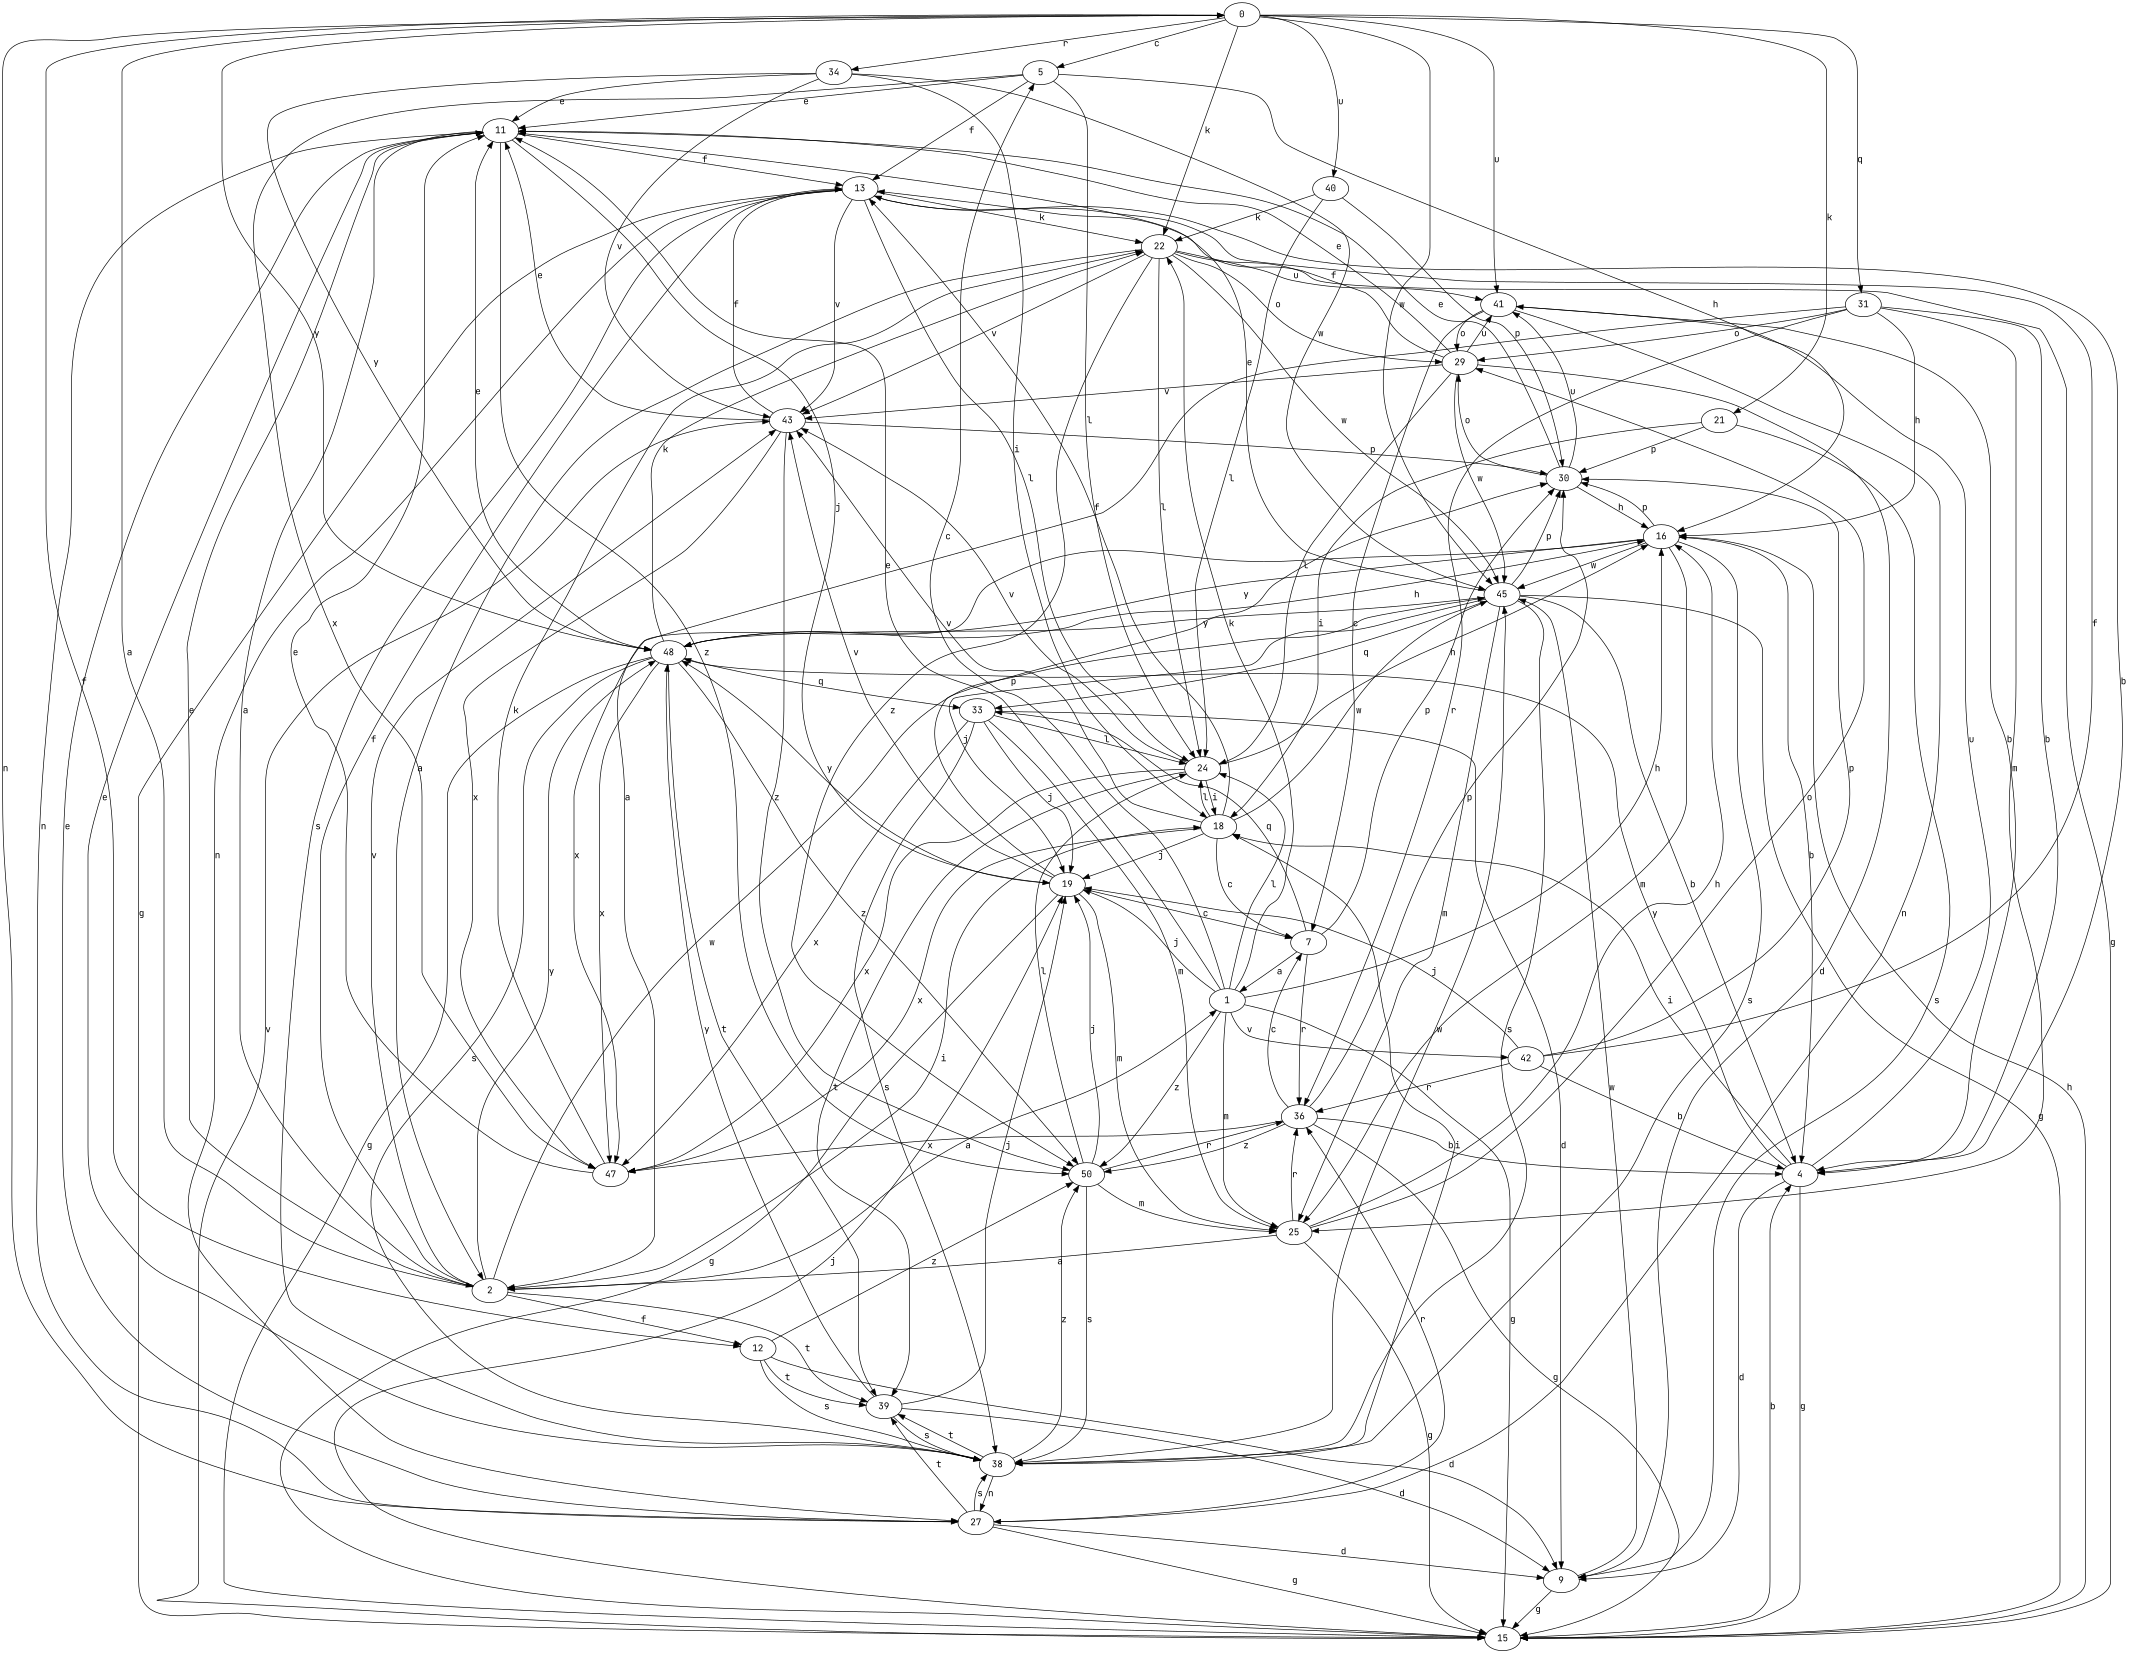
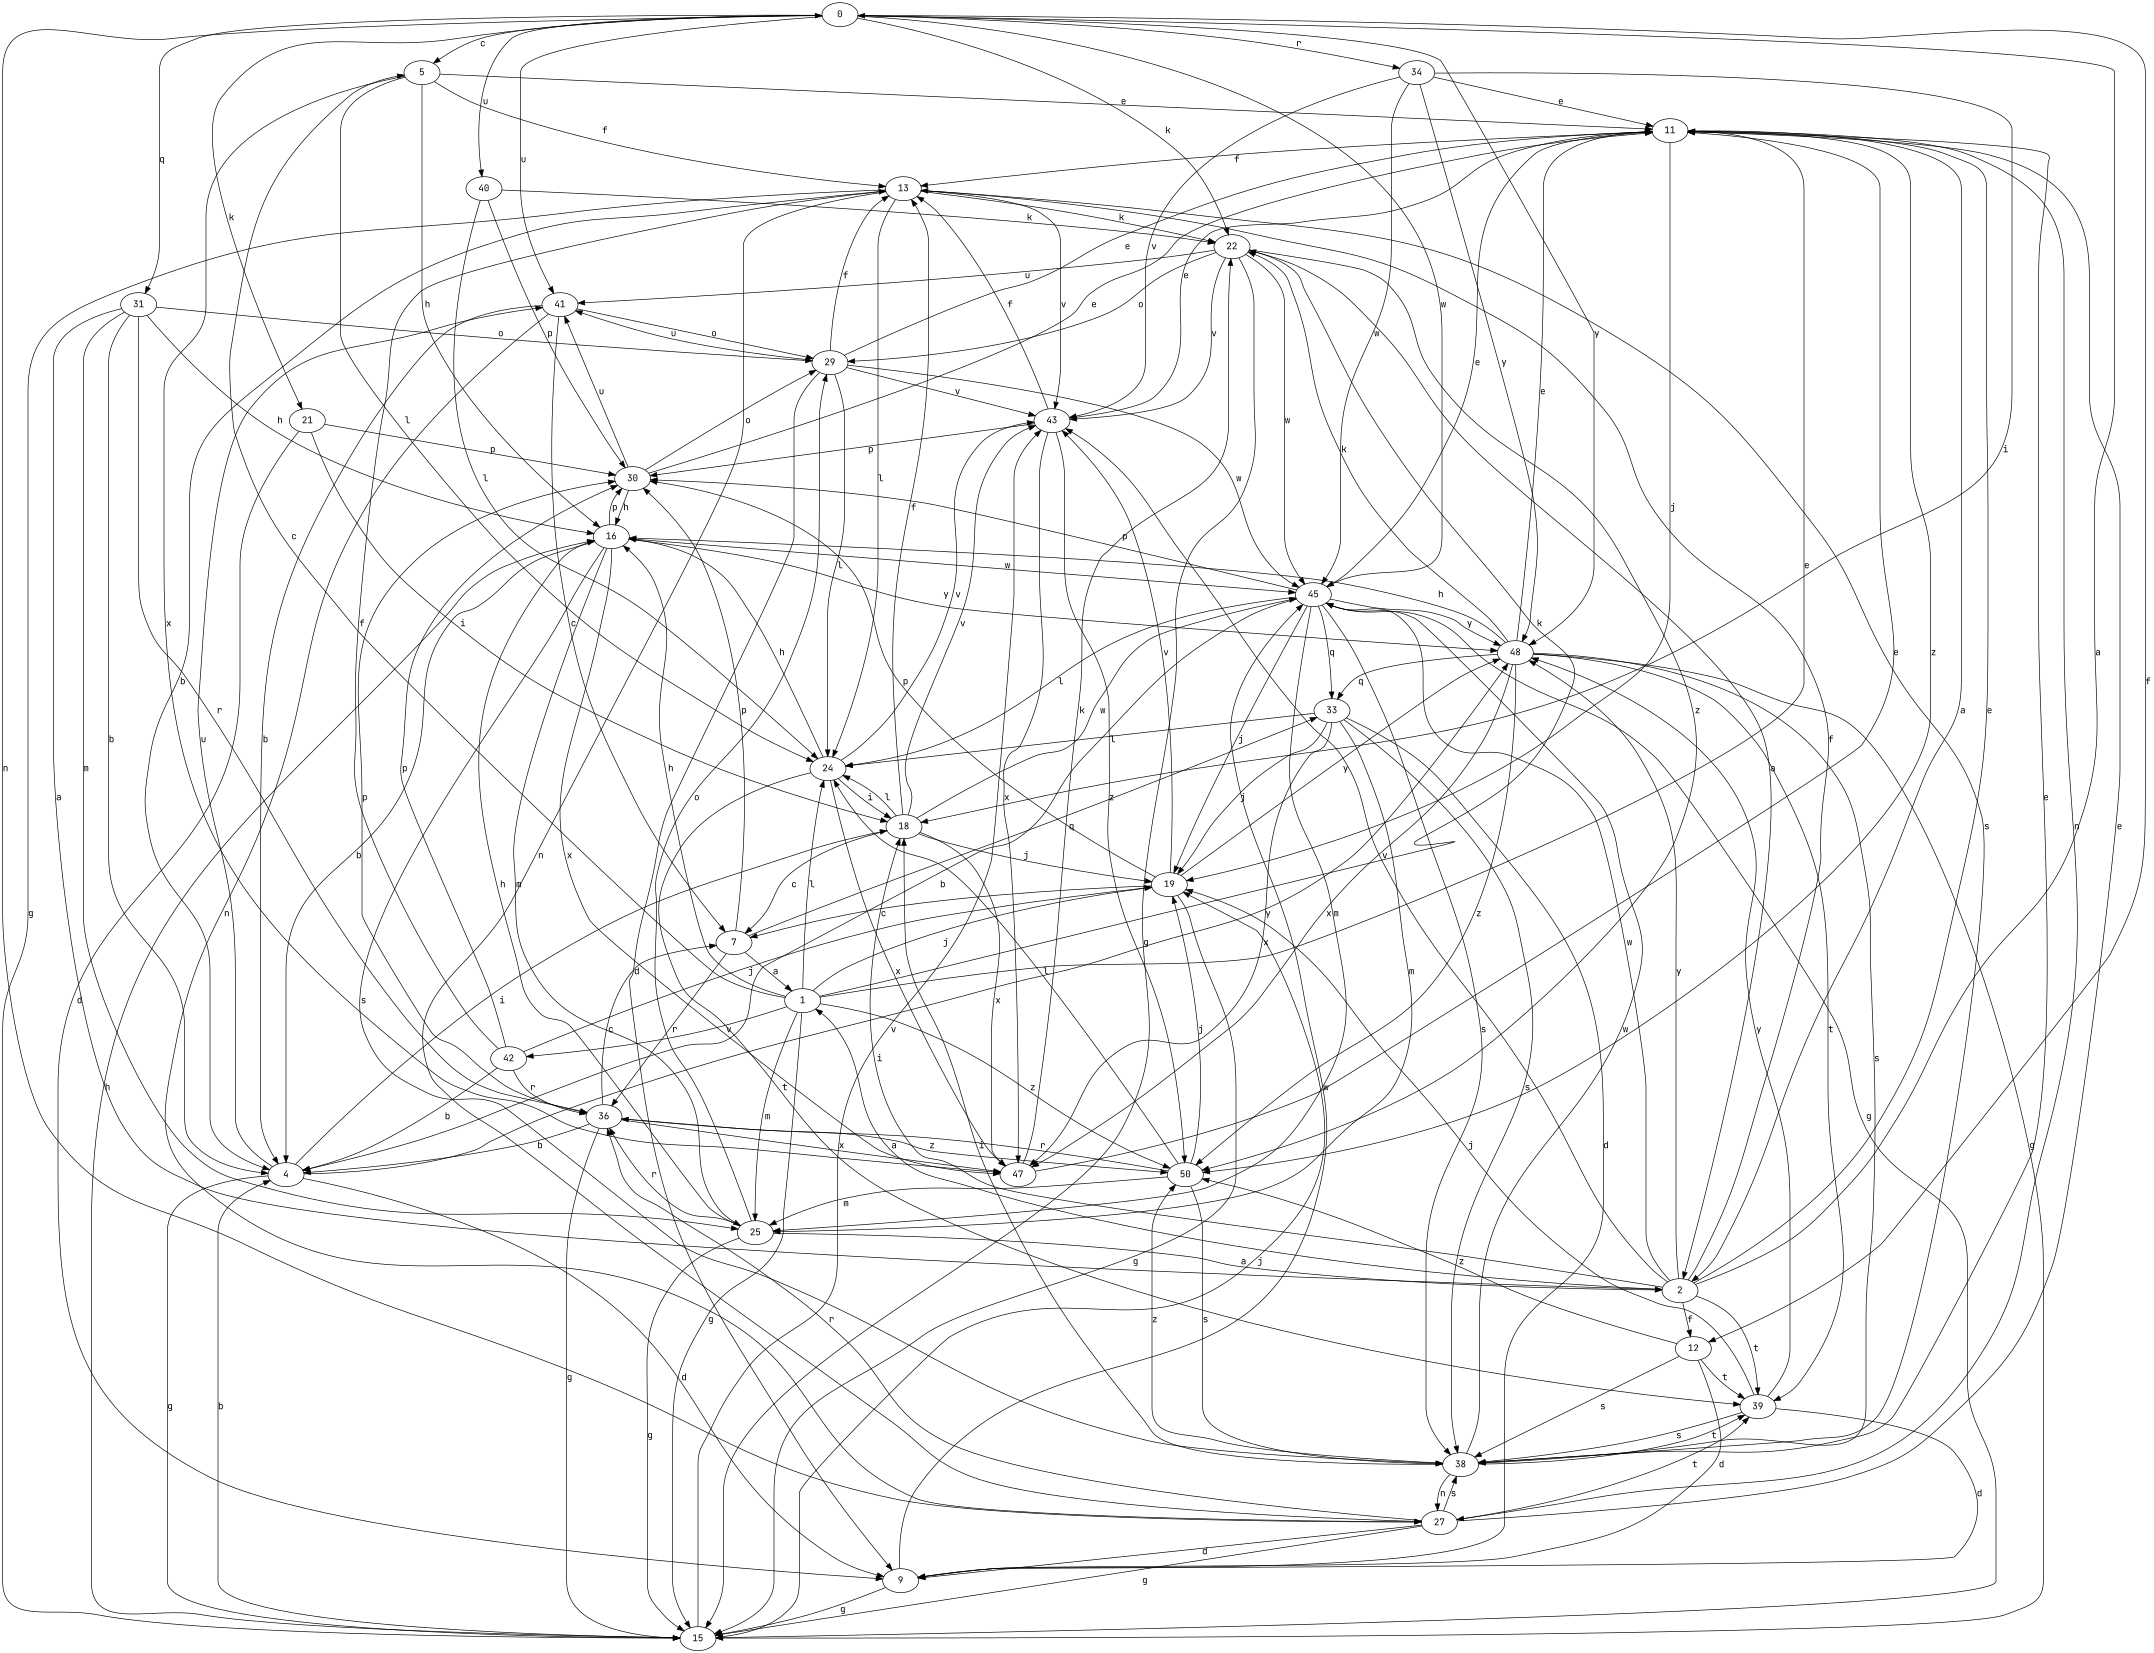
edge "22" -> "24": now "45" -> "24"
edge "21" -> "9": label "s" -> "d"
edge "19" -> "25": removed, label "m"
